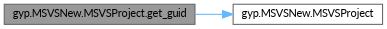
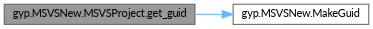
node "gyp.MSVSNew.MSVSProject": label "gyp.MSVSNew.MSVSProject" -> "gyp.MSVSNew.MakeGuid"
